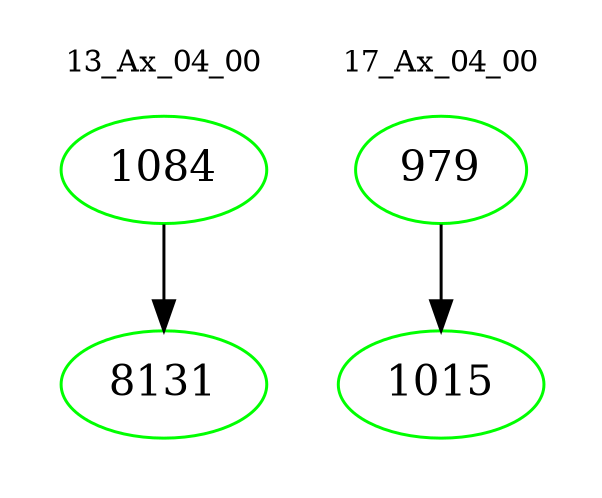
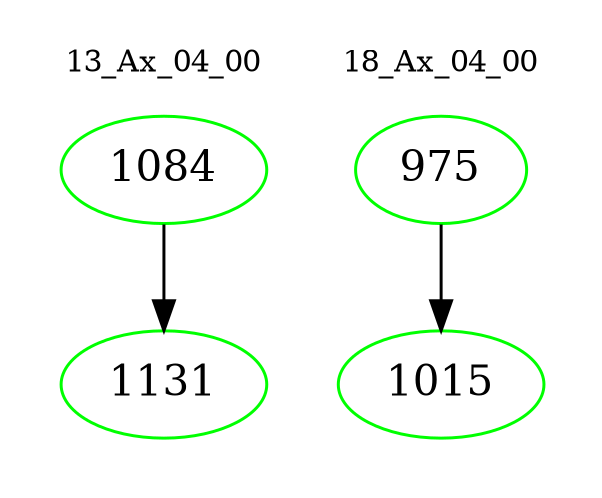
cluster "17_Ax_04_00": label "17_Ax_04_00" -> "18_Ax_04_00"
node "979": label "979" -> "975"
node "8131": label "8131" -> "1131"
